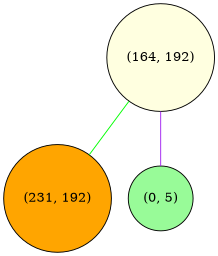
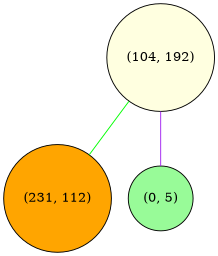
node "(164, 192)": label "(164, 192)" -> "(104, 192)"
node "(231, 192)": label "(231, 192)" -> "(231, 112)"
